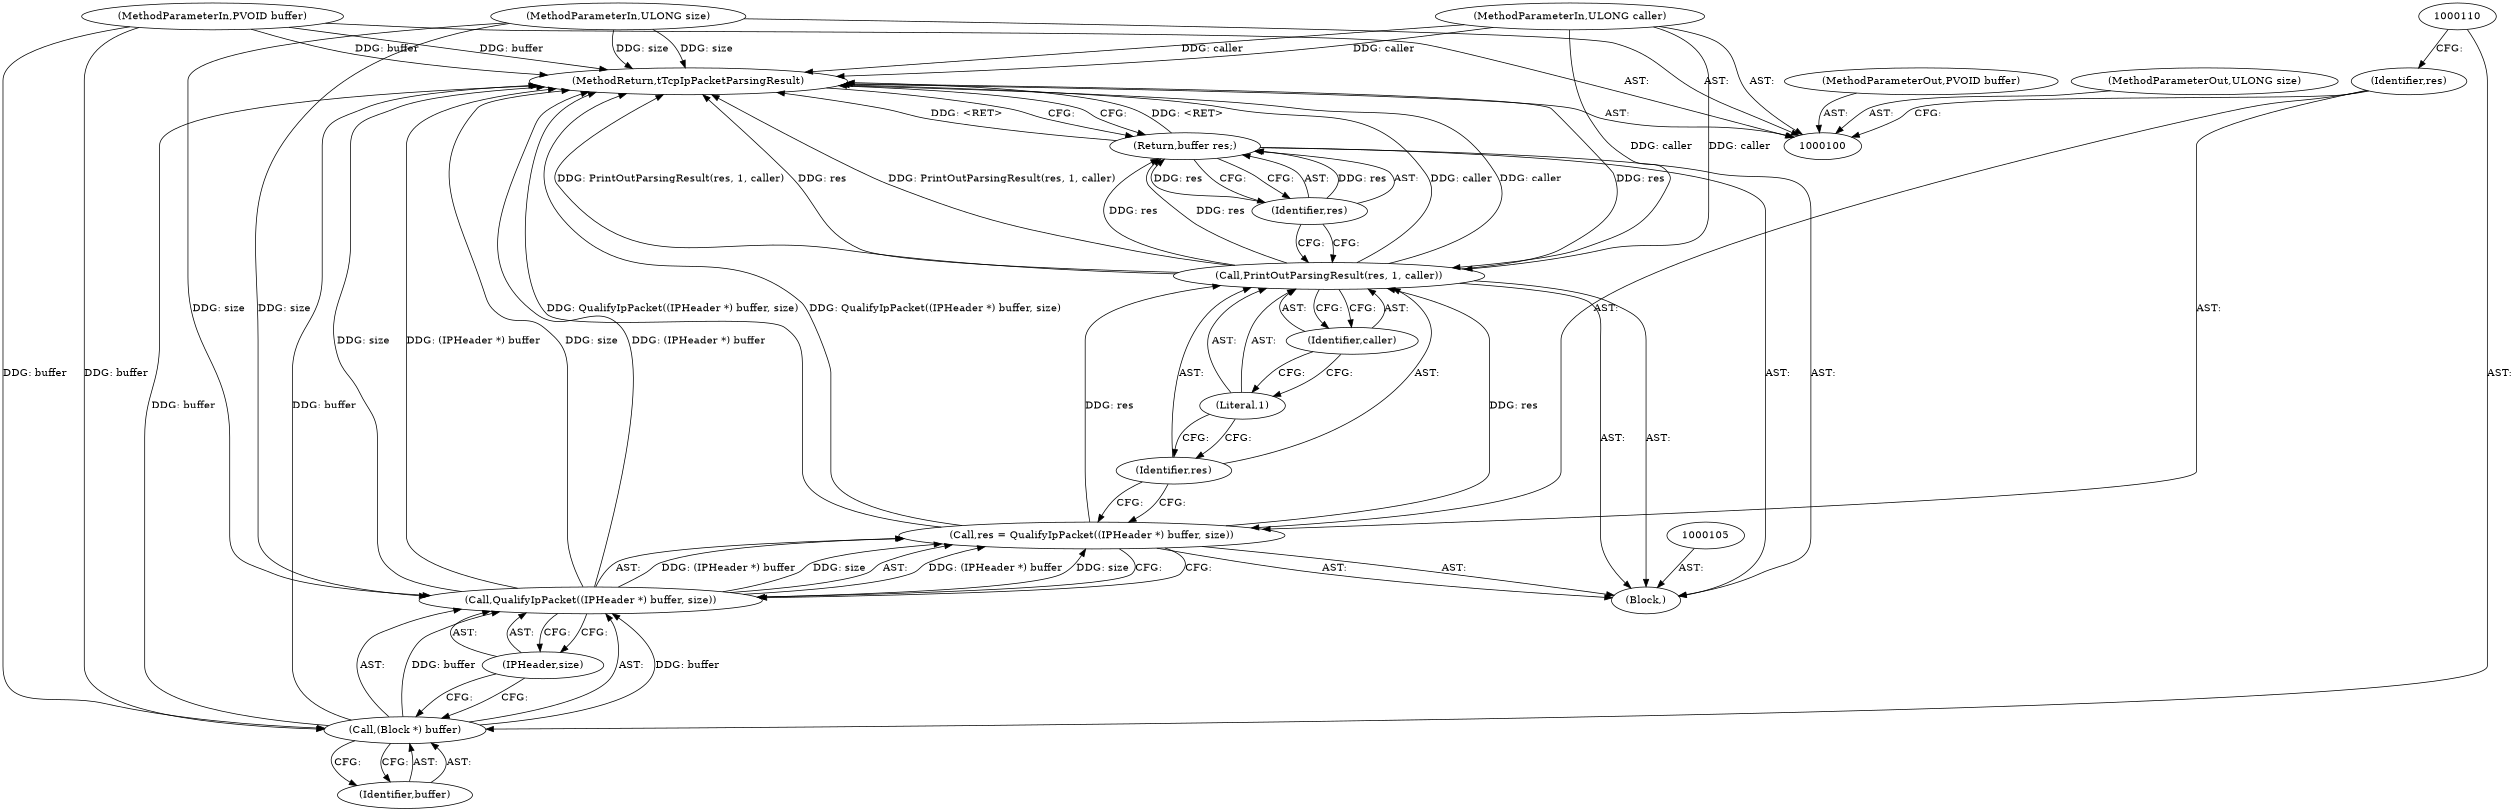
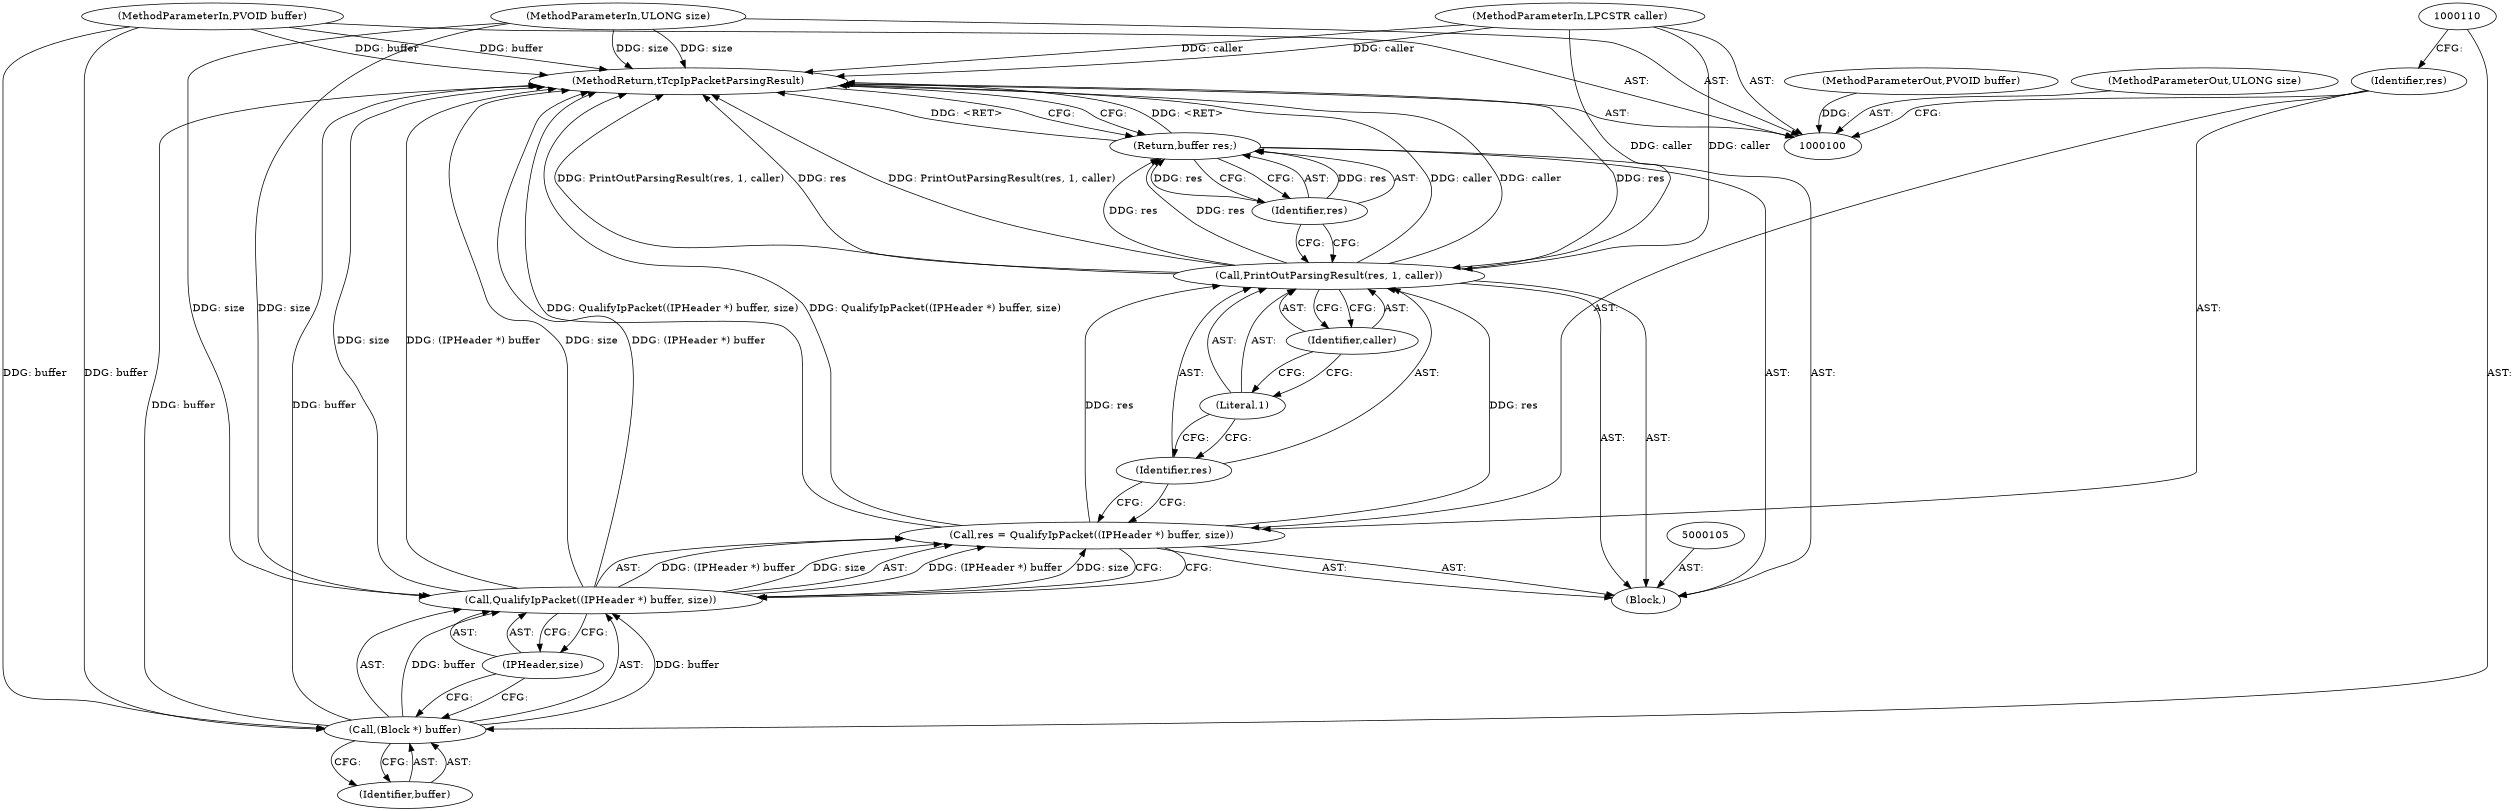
node "(MethodParameterIn,ULONG caller)": label "(MethodParameterIn,ULONG caller)" -> "(MethodParameterIn,LPCSTR caller)"
edge "(MethodParameterOut,PVOID buffer)" -> "1000100": label "AST: " -> "DDG: "
node "1000105": label "1000105" -> "5000105"
